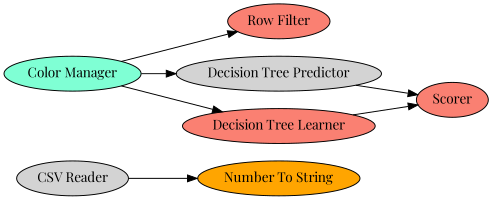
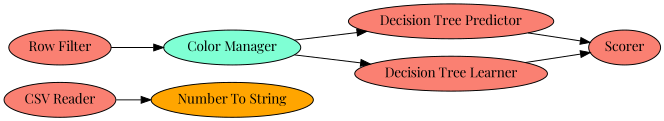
edge "Color Manager" -> "Row Filter": reversed
node "Decision Tree Predictor": fillcolor lightgrey -> salmon
node "CSV Reader": fillcolor lightgrey -> salmon
